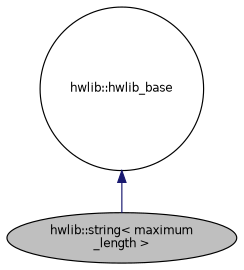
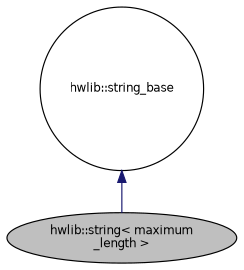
node "hwlib::hwlib_base": label "hwlib::hwlib_base" -> "hwlib::string_base"
